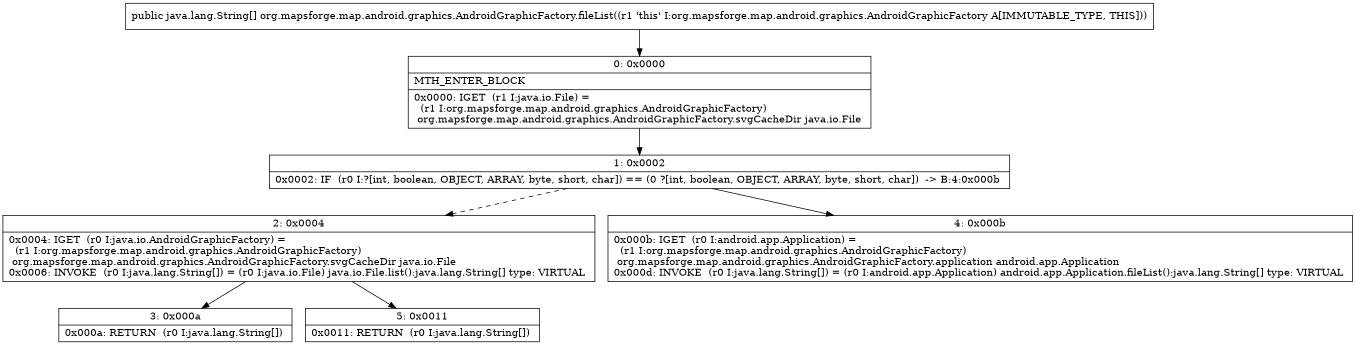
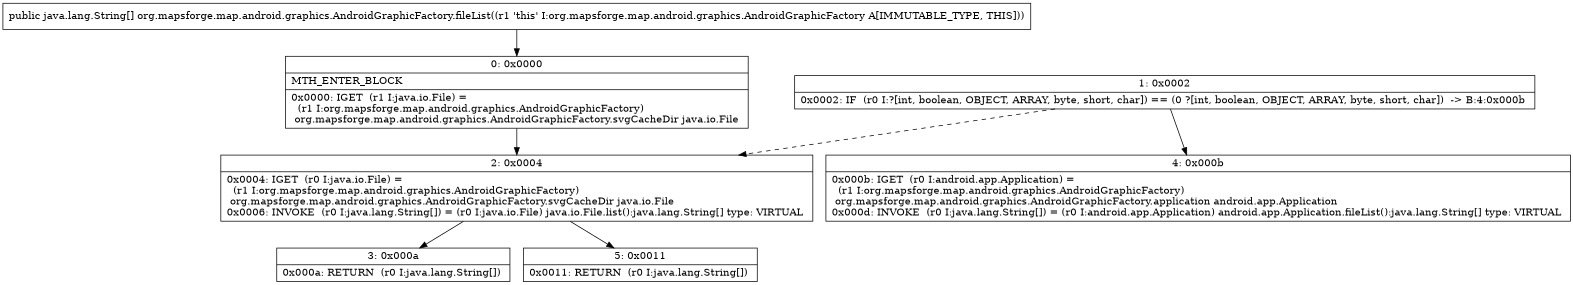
edge "0: 0x0000" -> "1: 0x0002": now "0: 0x0000" -> "2: 0x0004"
node "2: 0x0004": text "0x0004: IGET  (r0 I:java.io.AndroidGraphicFactory) =" -> "0x0004: IGET  (r0 I:java.io.File) ="
